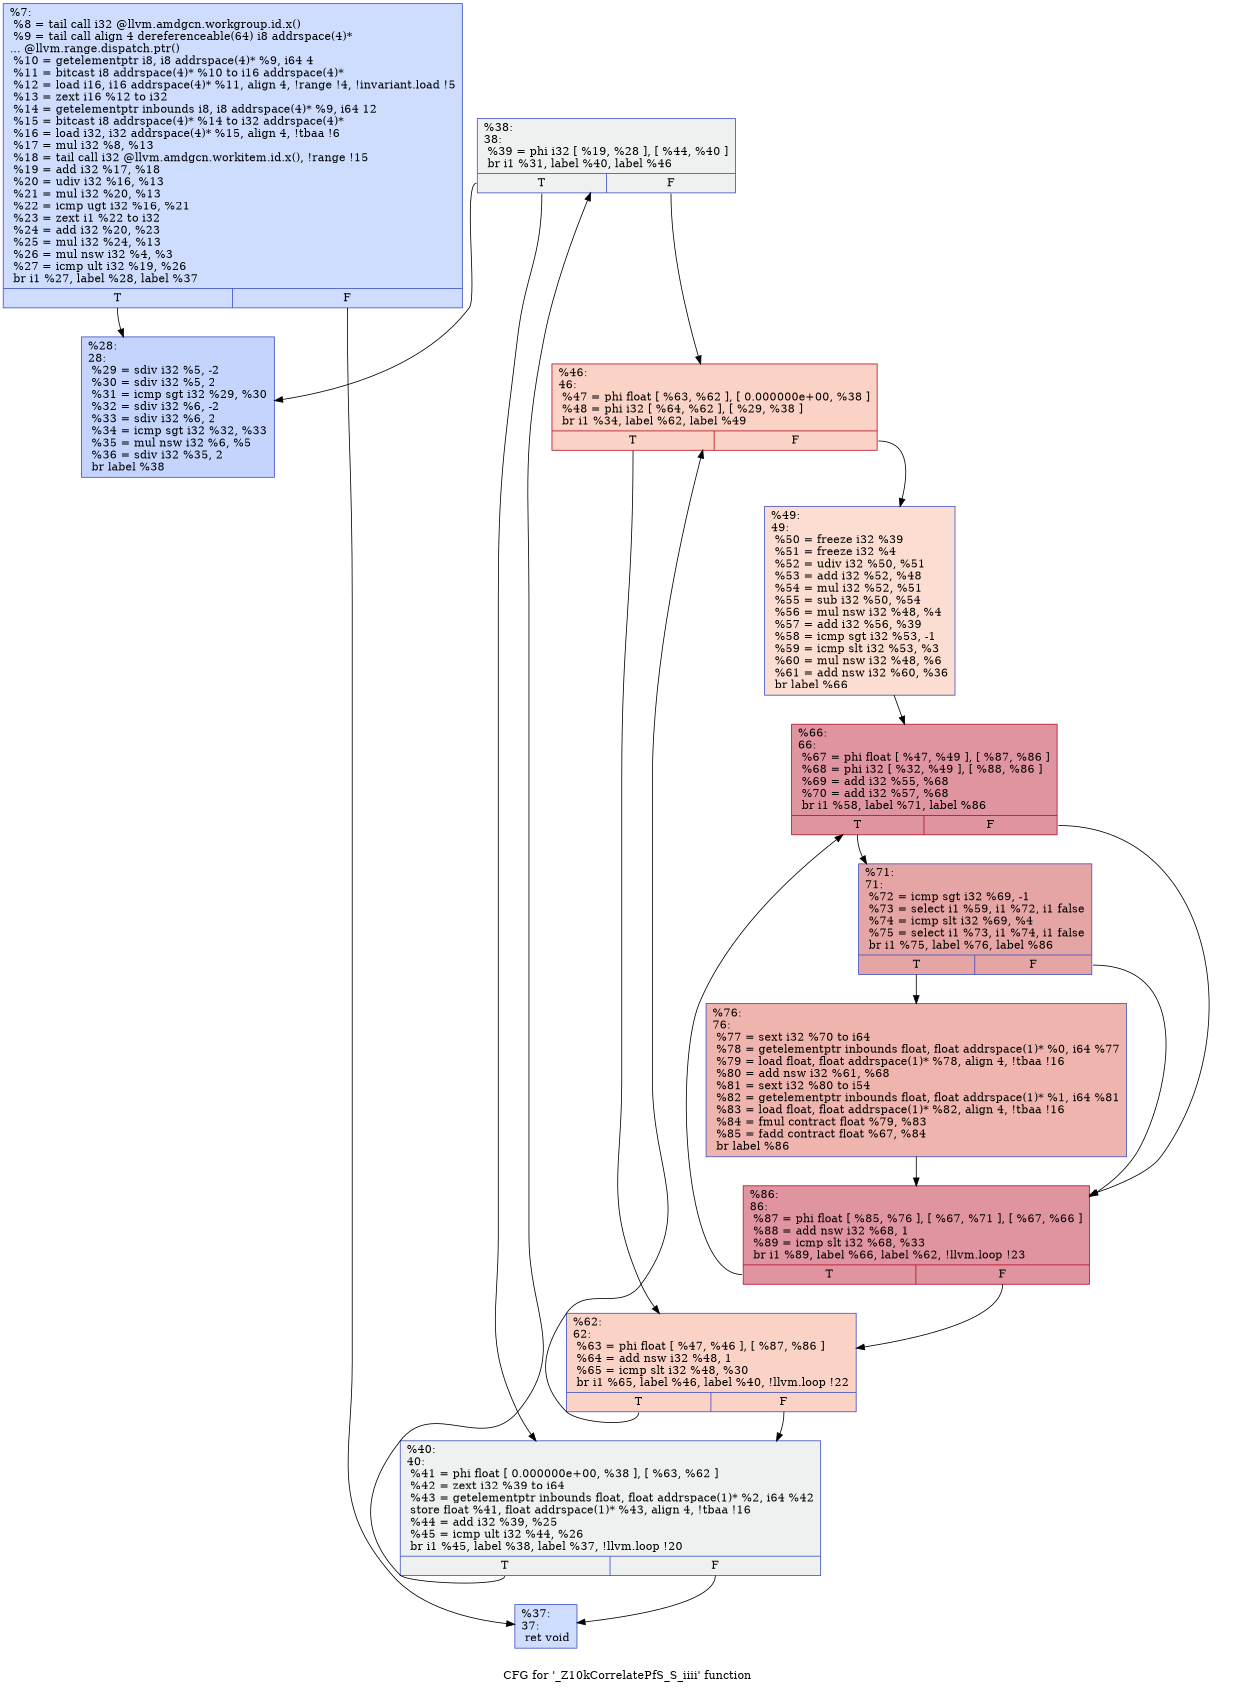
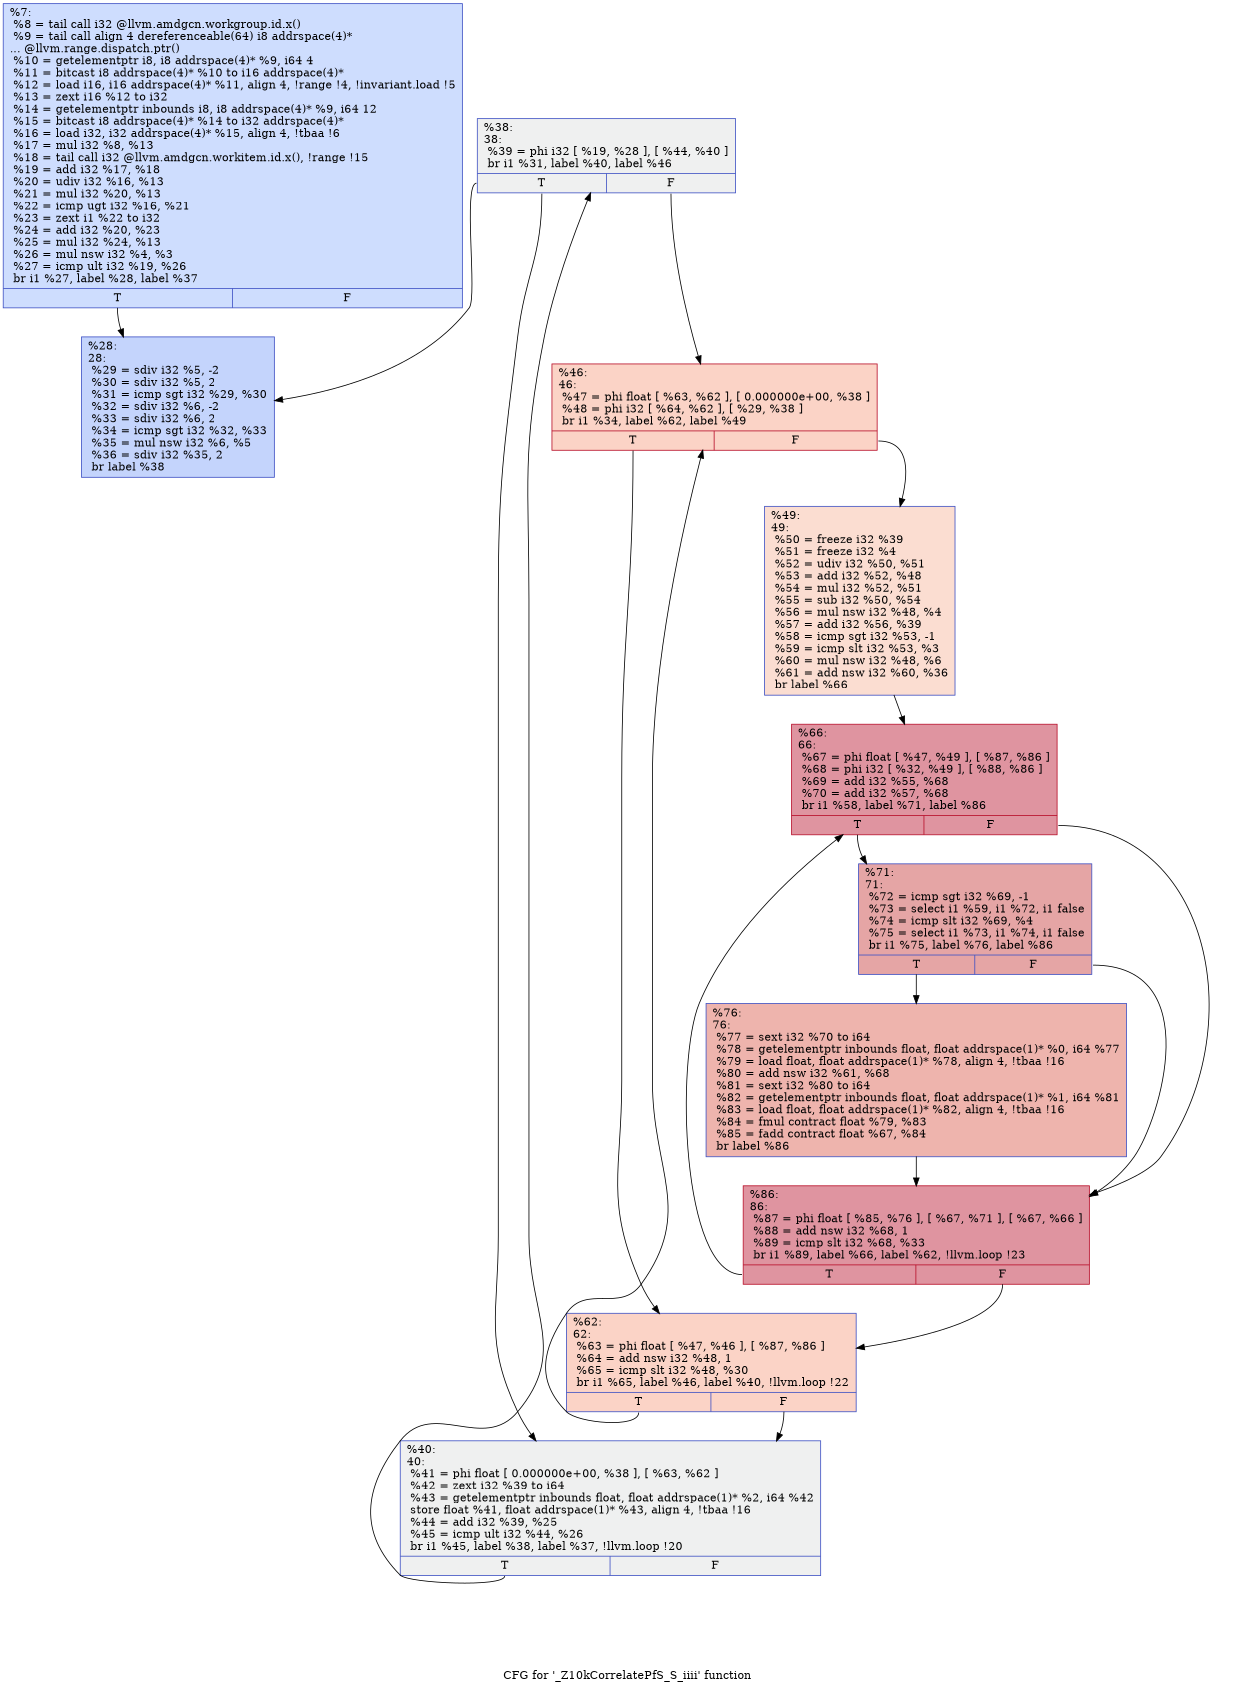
node "%76:": text "%81 = sext i32 %80 to i54" -> "%81 = sext i32 %80 to i64"
node "%37:": removed
